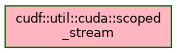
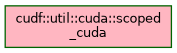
node "cudf::util::cuda::scoped _stream": label "cudf::util::cuda::scoped _stream" -> "cudf::util::cuda::scoped _cuda"
